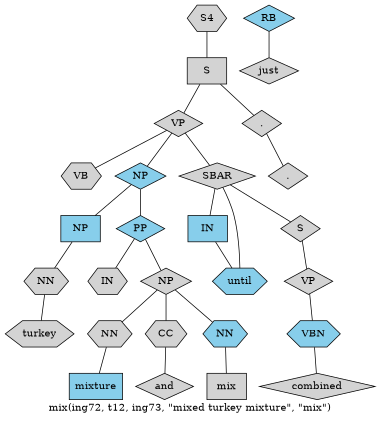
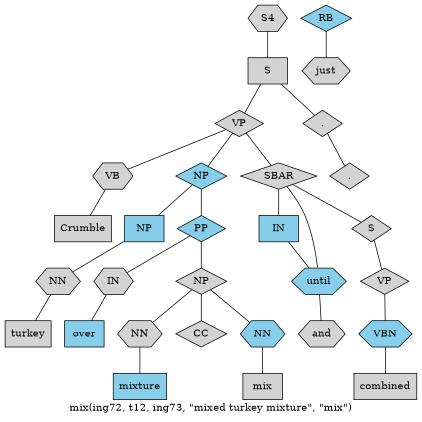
node "just": shape diamond -> hexagon
node "Crumble": added
node "turkey": shape hexagon -> box
node "over": added
node "CC": shape hexagon -> diamond
edge "CC" -- "and": now "until" -- "and"
node "and": shape diamond -> hexagon
node "combined": shape diamond -> box
